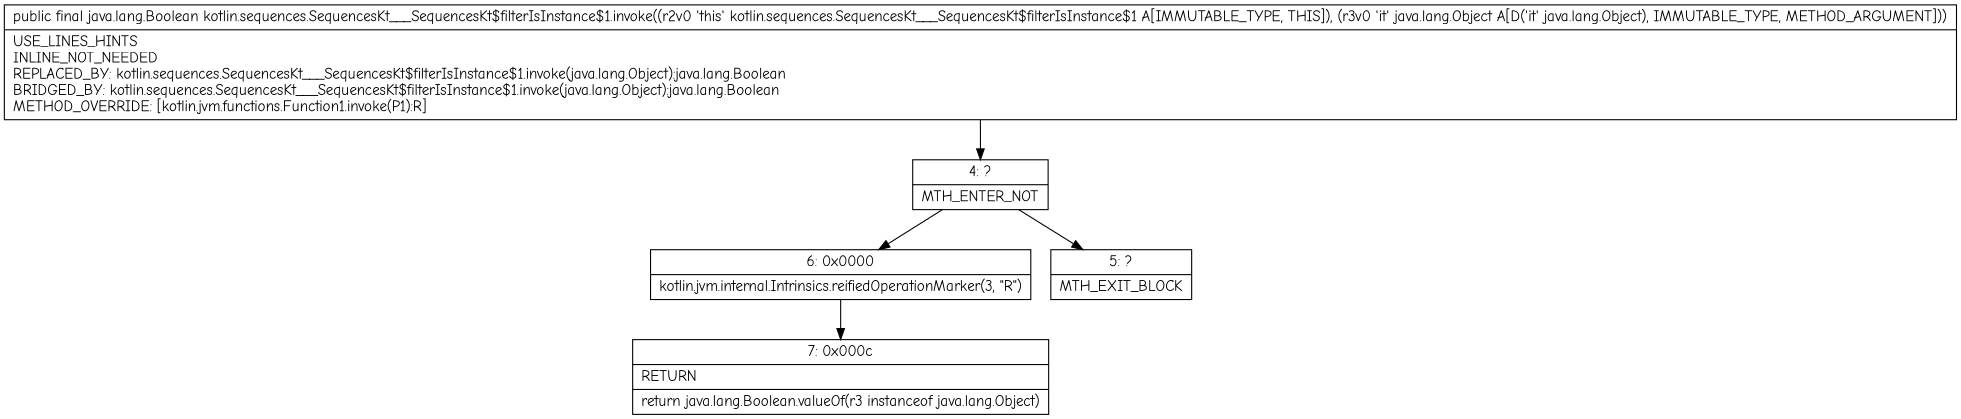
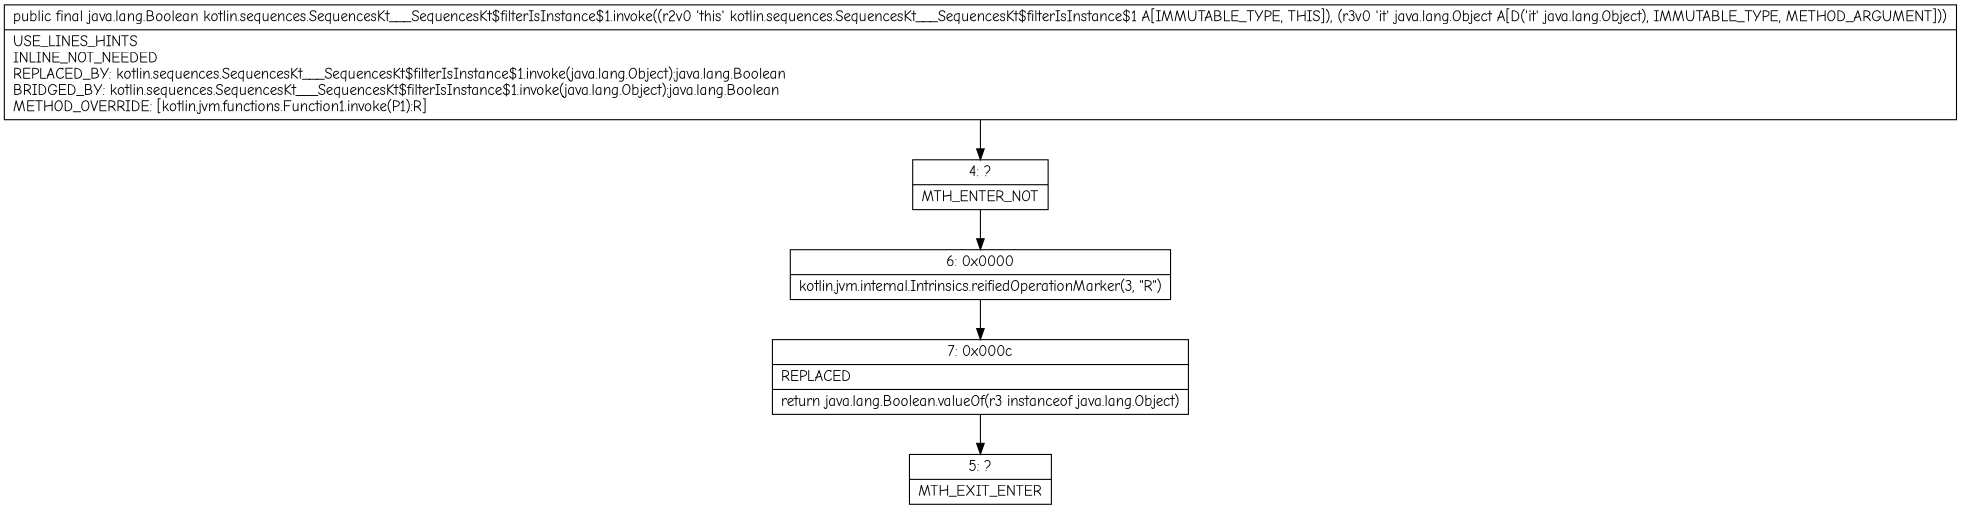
edge "4: ?" -> "5: ?": now "7: 0x000c" -> "5: ?"
node "5: ?": text "MTH_EXIT_BLOCK" -> "MTH_EXIT_ENTER"
node "7: 0x000c": text "RETURN" -> "REPLACED"
